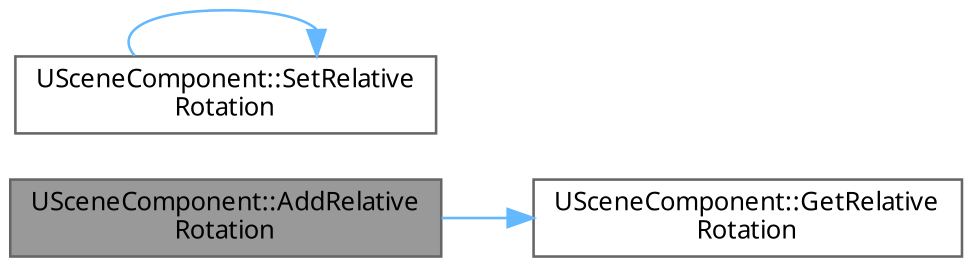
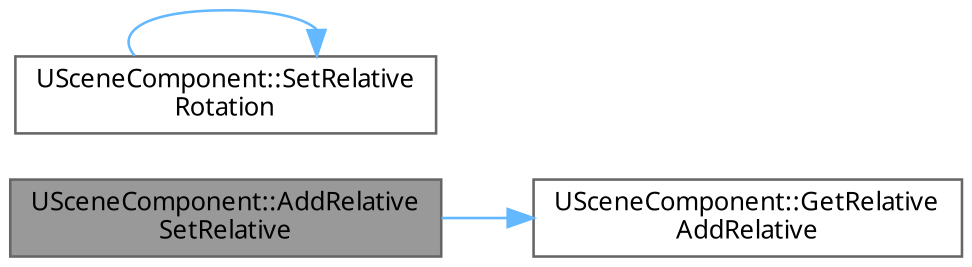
node "USceneComponent::AddRelative Rotation": label "USceneComponent::AddRelative Rotation" -> "USceneComponent::AddRelative SetRelative"
node "USceneComponent::GetRelative Rotation": label "USceneComponent::GetRelative Rotation" -> "USceneComponent::GetRelative AddRelative"
